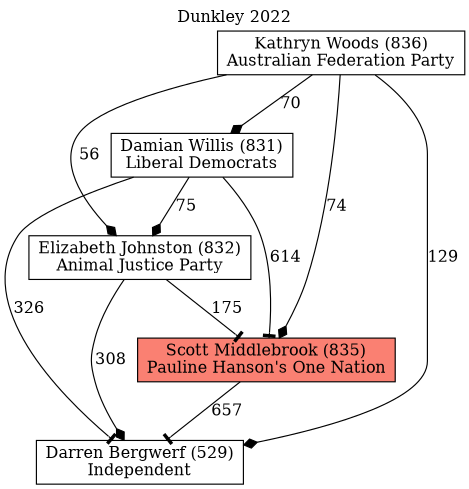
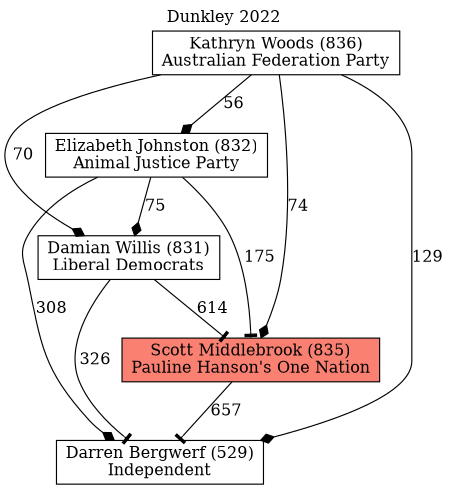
edge "Damian Willis (831) Liberal Democrats" -> "Elizabeth Johnston (832) Animal Justice Party": reversed
